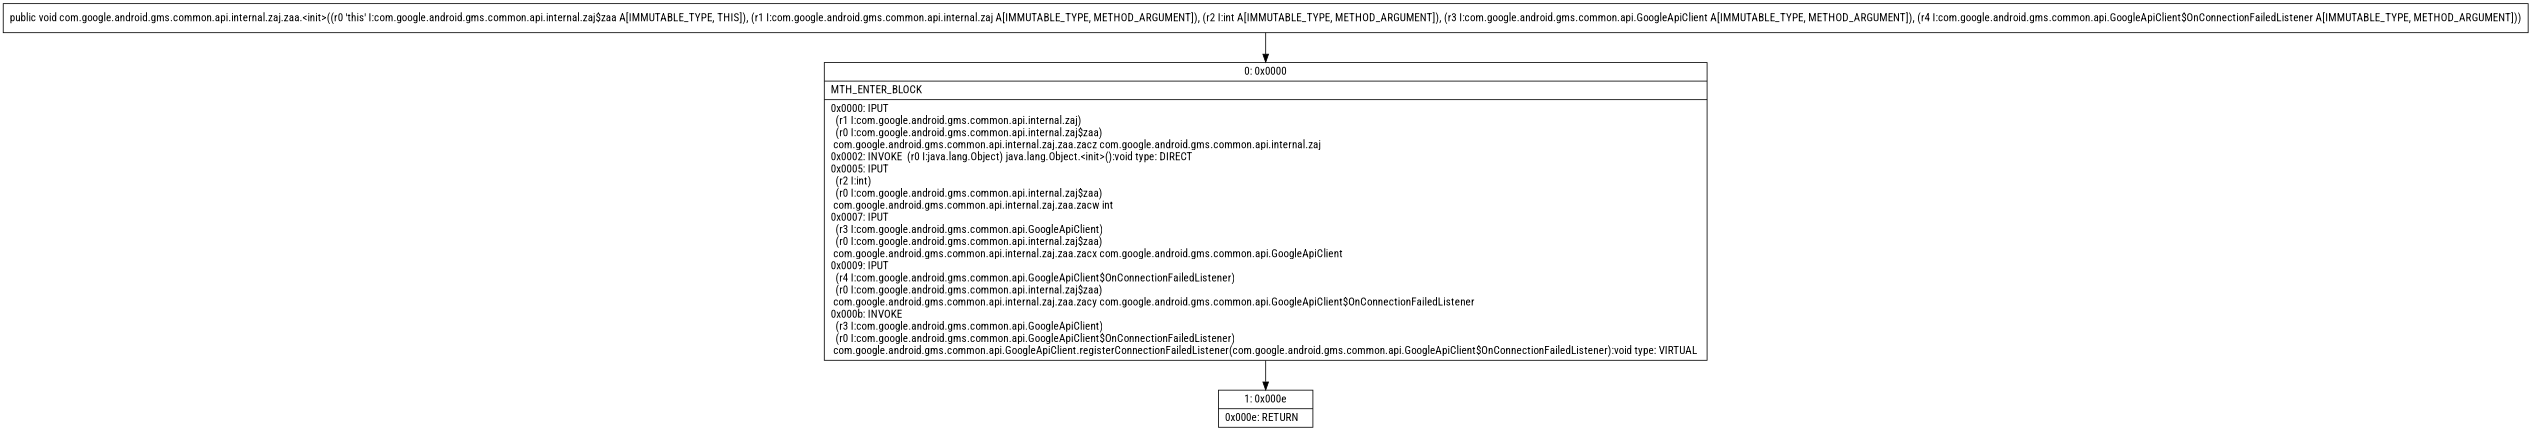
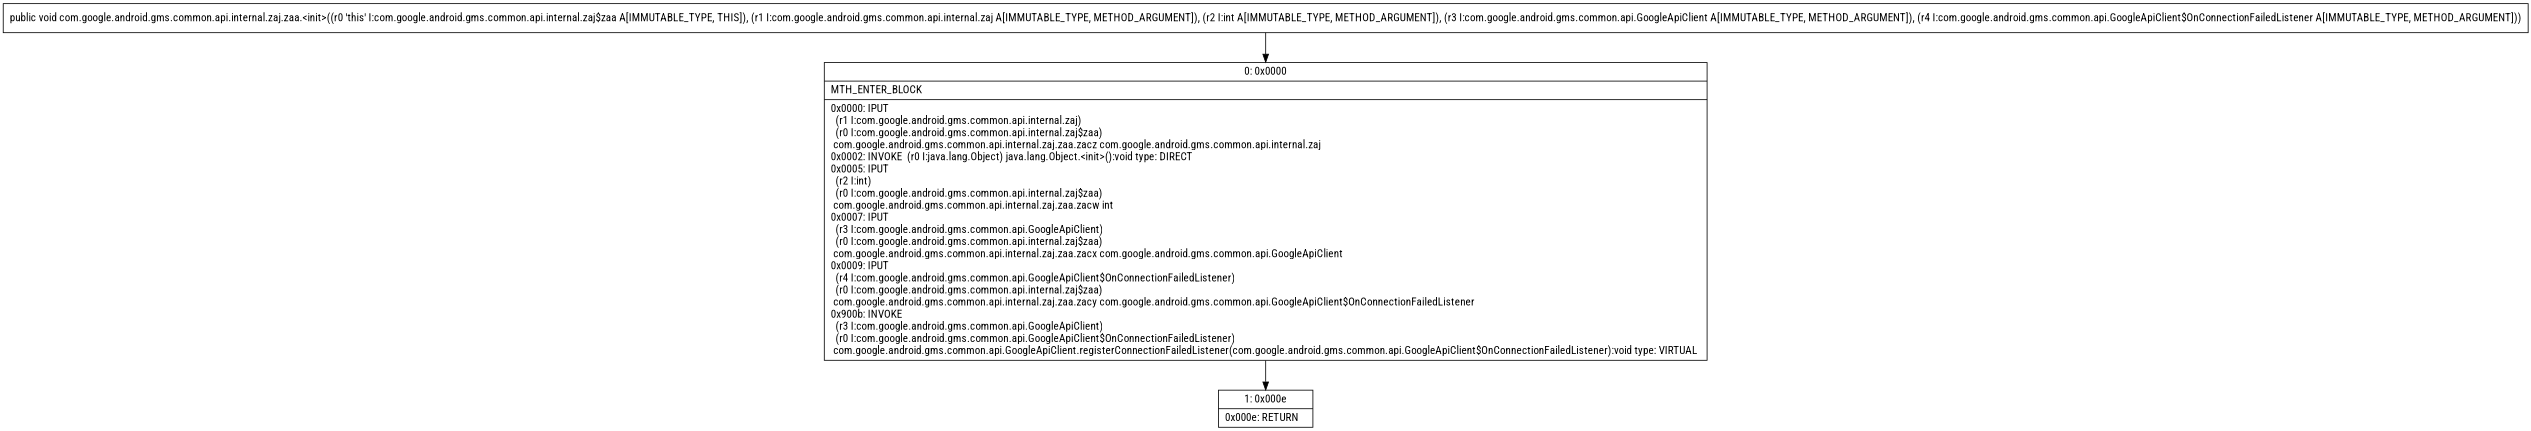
node "0: 0x0000": text "0x000b: INVOKE" -> "0x900b: INVOKE"
